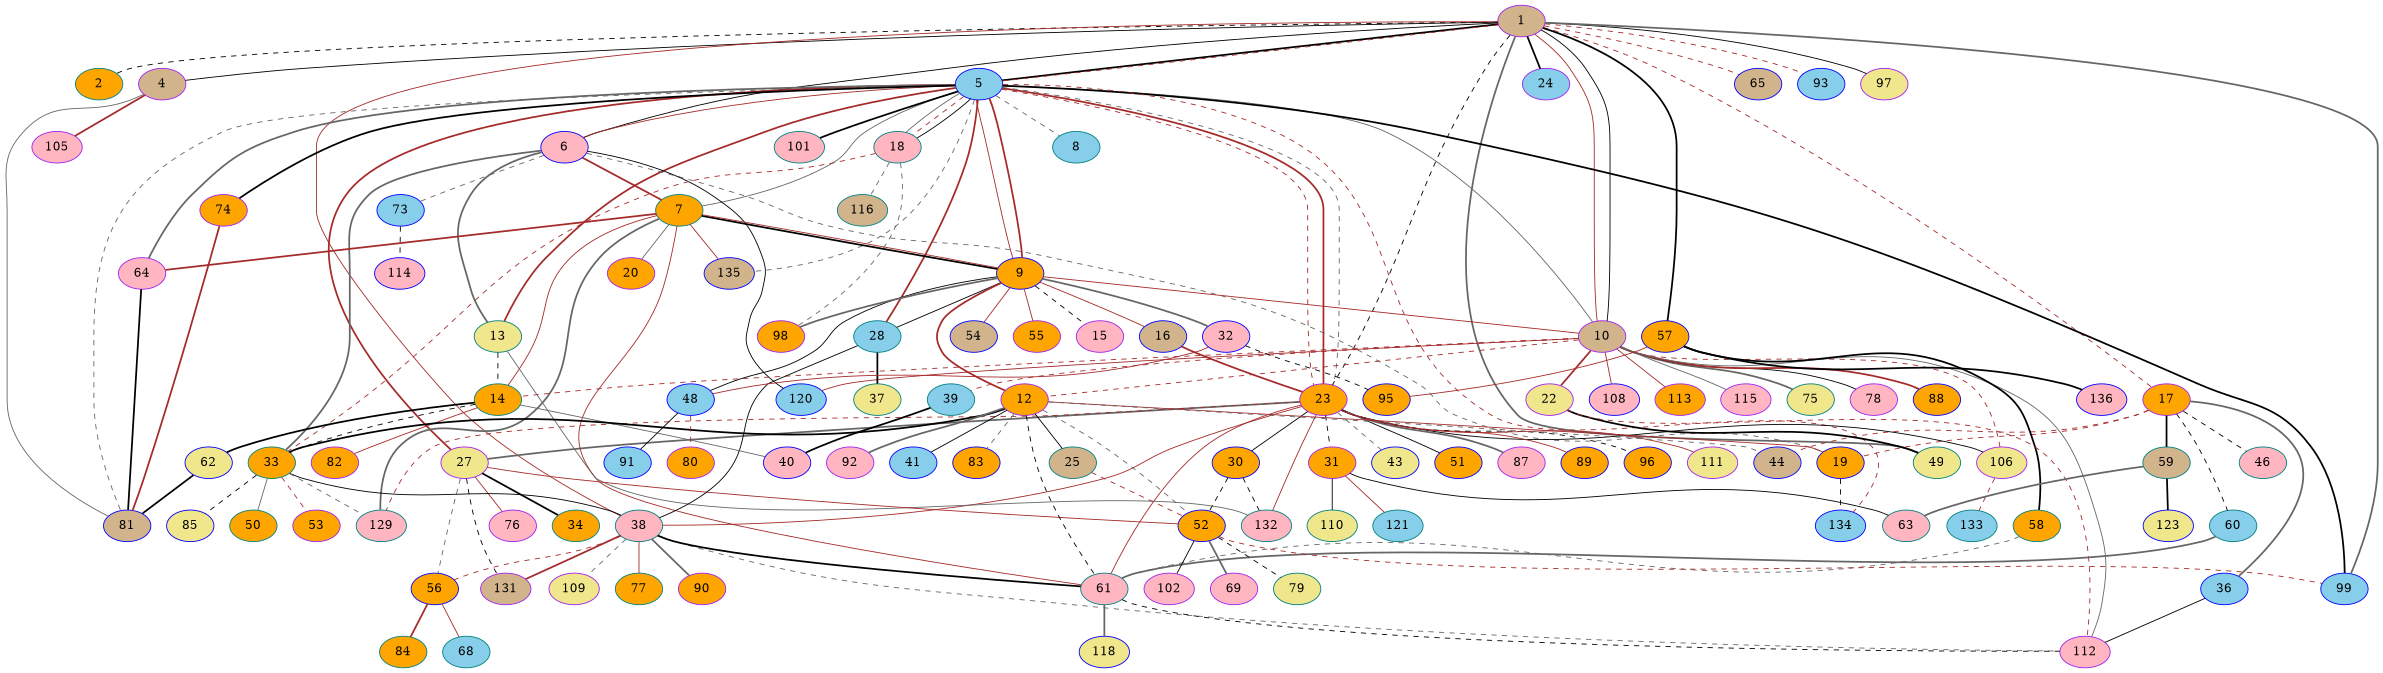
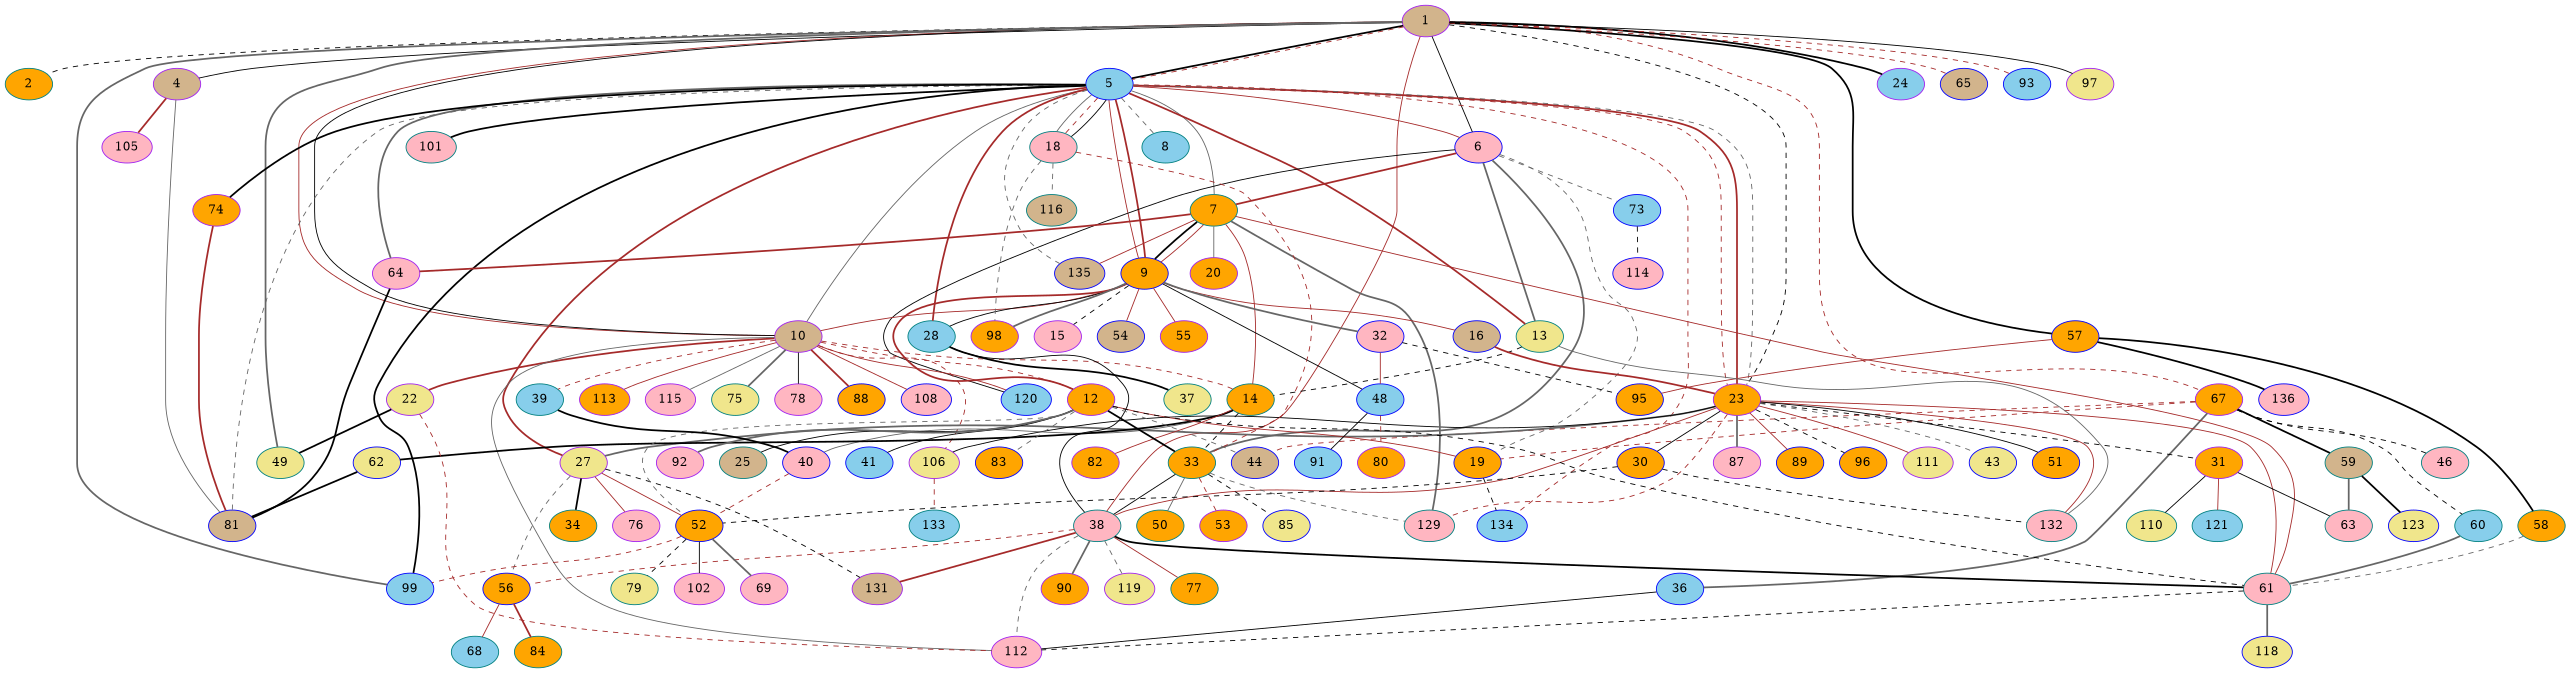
node "17": label "17" -> "67"
edge "25" -- "52": now "40" -- "52"
node "109": label "109" -> "119"
